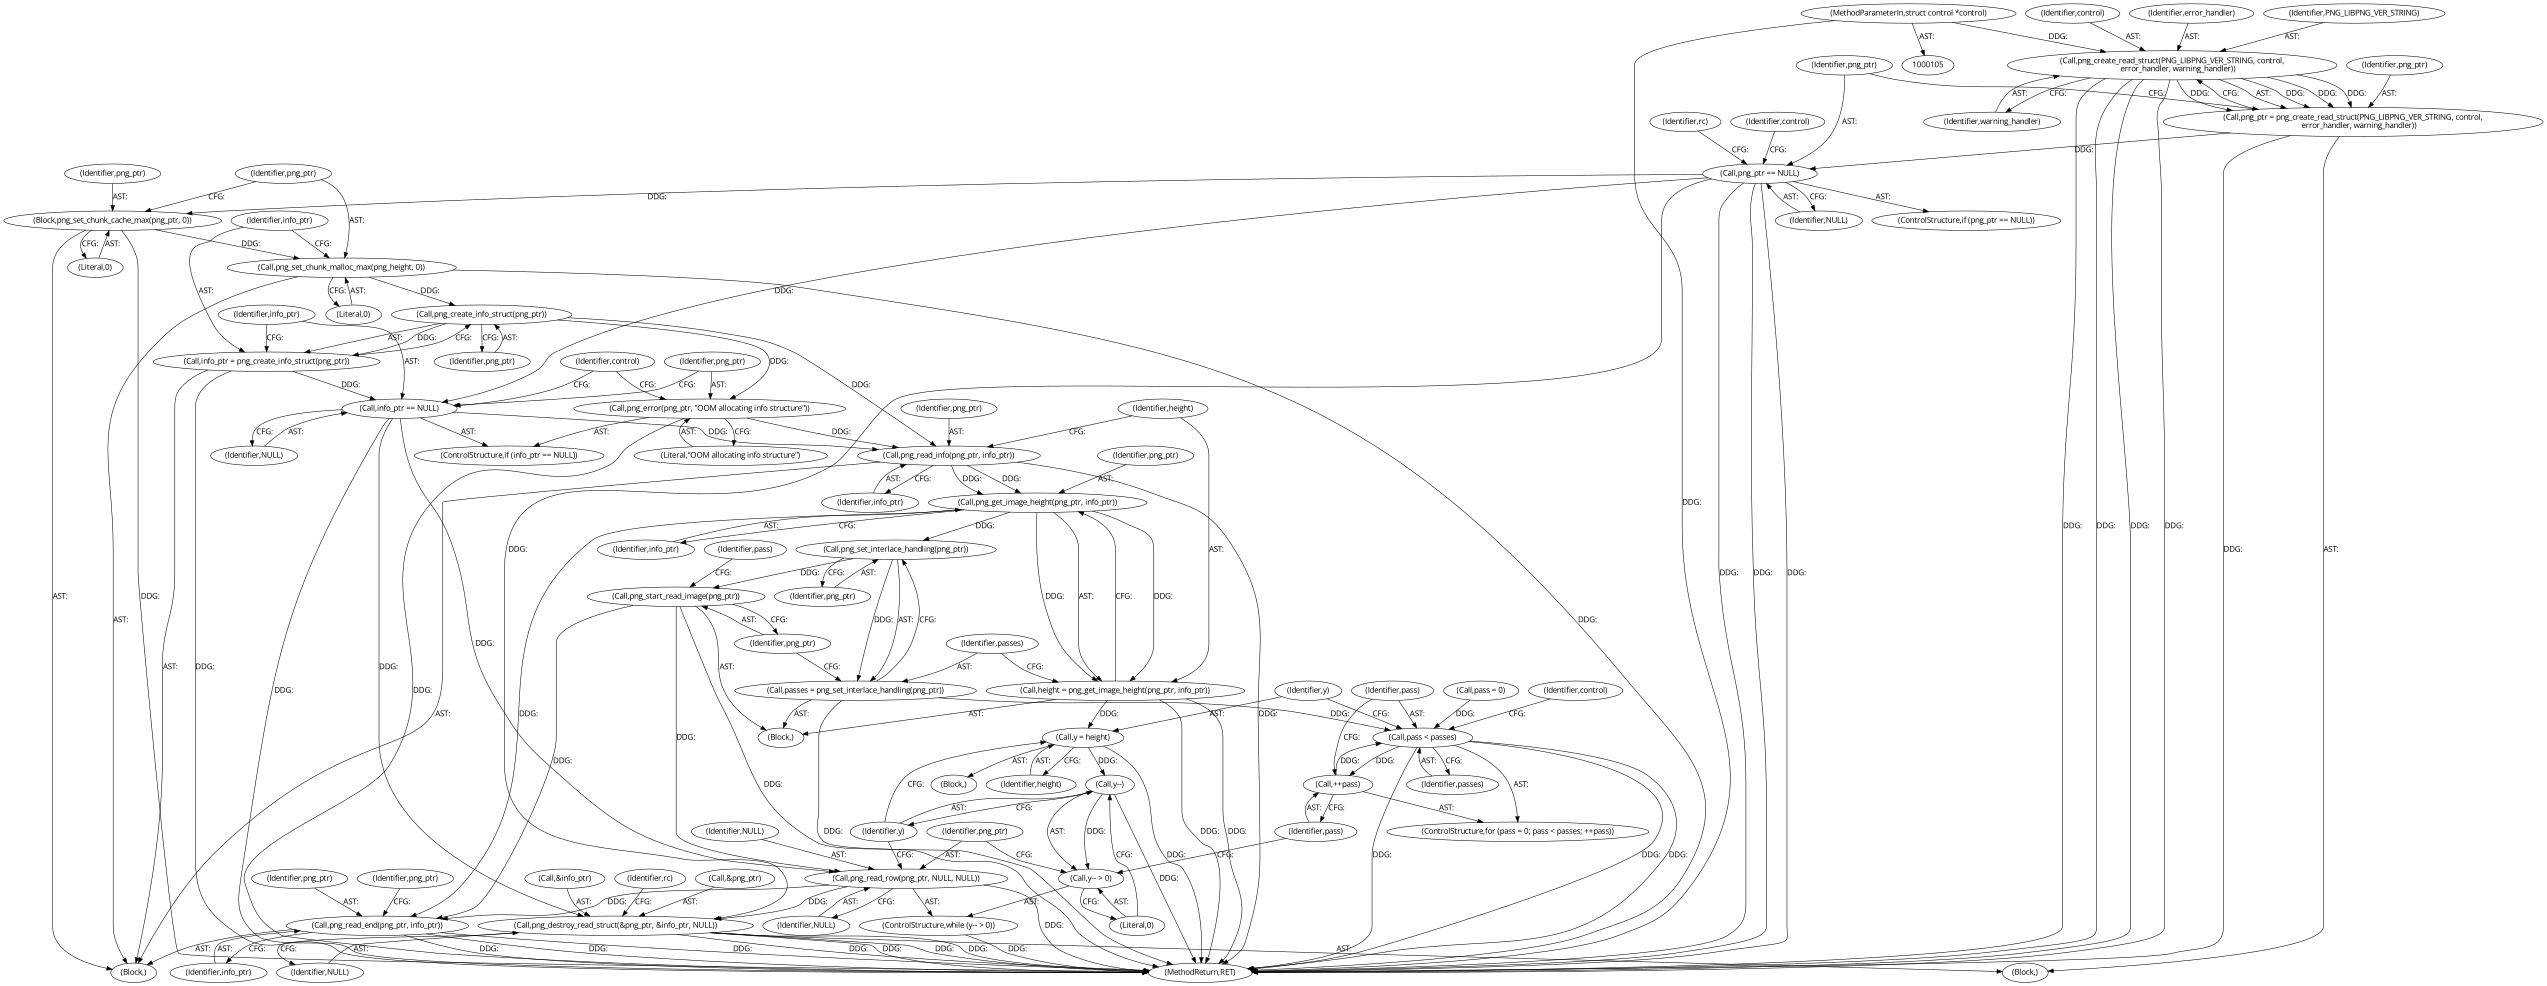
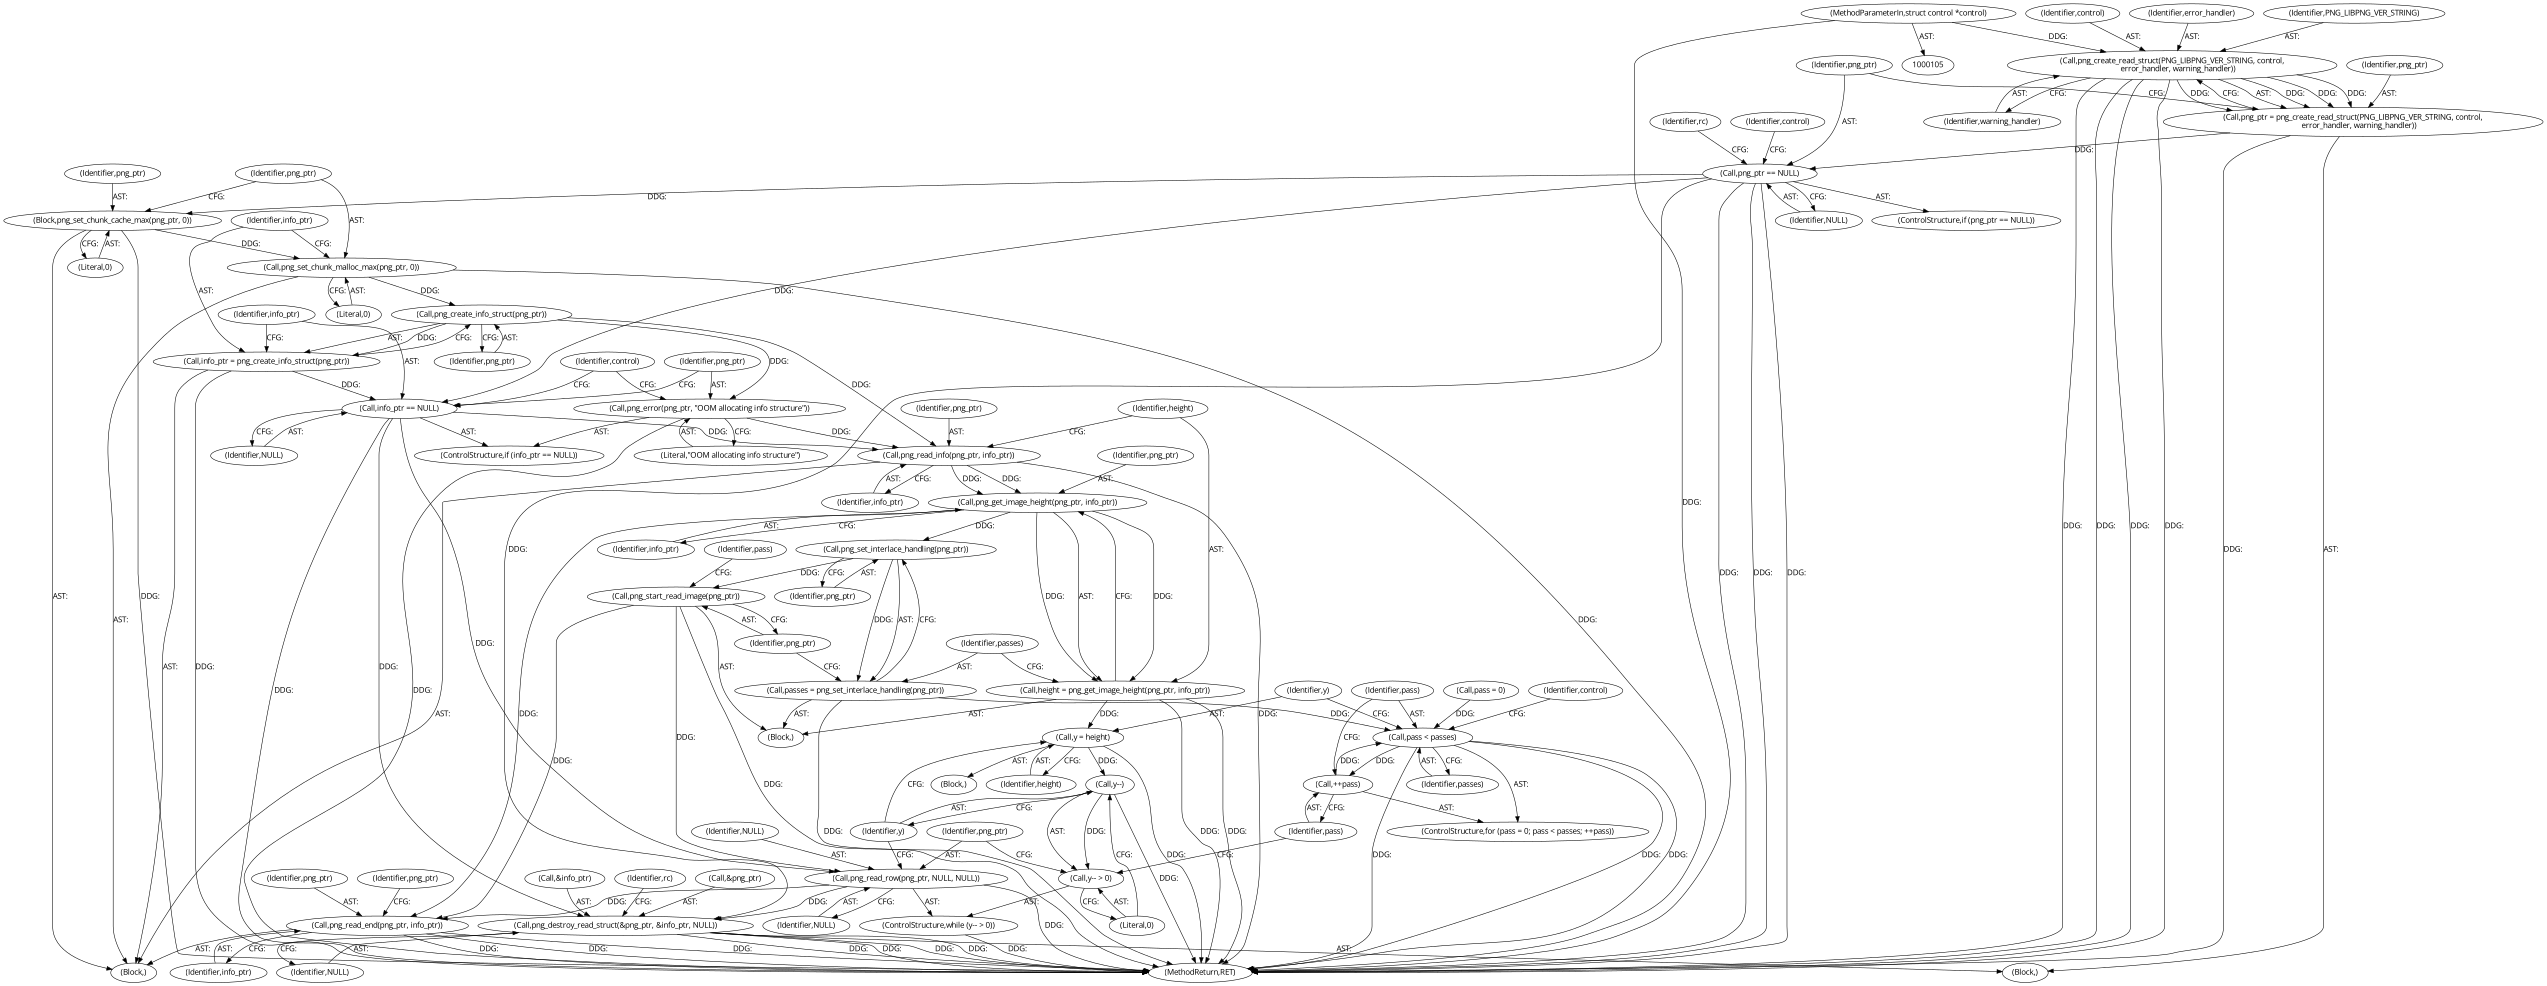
node "(Call,png_set_chunk_malloc_max(png_height, 0))": label "(Call,png_set_chunk_malloc_max(png_height, 0))" -> "(Call,png_set_chunk_malloc_max(png_ptr, 0))"
